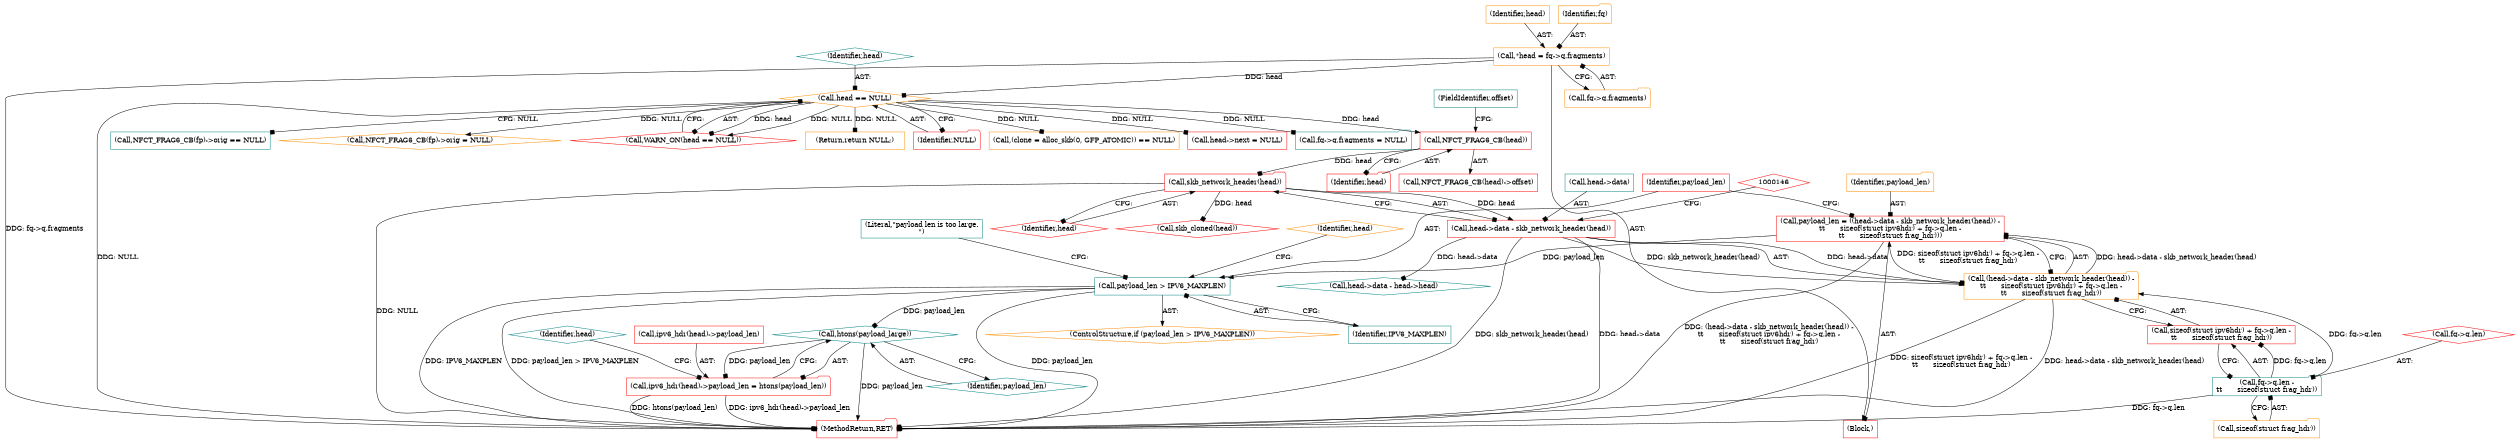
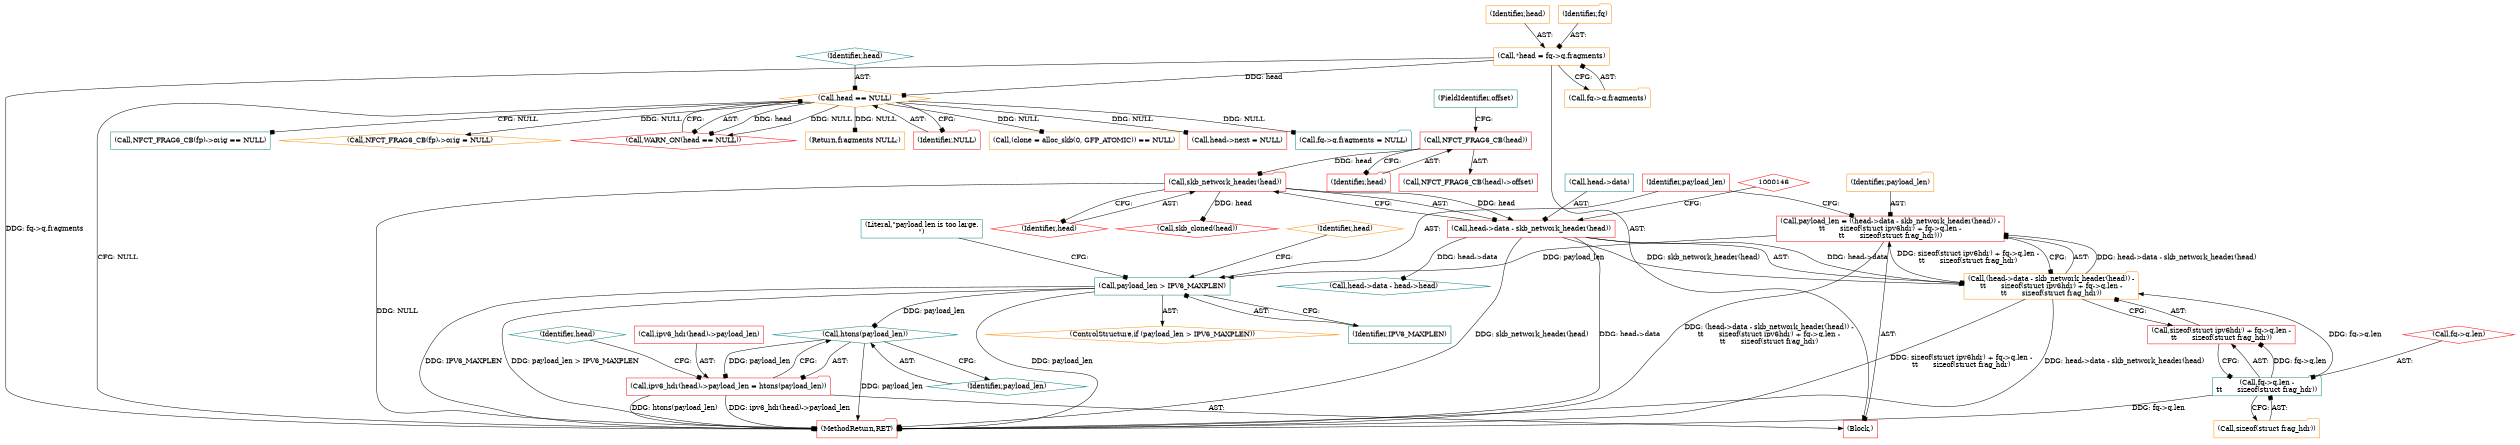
edge "(Call,head == NULL)" -> "(Call,NFCT_FRAG6_CB(head))": removed, label "DDG: head"
node "(Return,return NULL;)": label "(Return,return NULL;)" -> "(Return,fragments NULL;)"
edge "(Call,head == NULL)" -> "(MethodReturn,RET)": label "DDG: NULL" -> "CFG: NULL"
node "(Call,htons(payload_large))": label "(Call,htons(payload_large))" -> "(Call,htons(payload_len))"
edge "(Call,ipv6_hdr(head)->payload_len = htons(payload_len))" -> "(Block,)": added, label "AST:"
